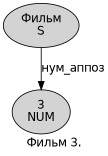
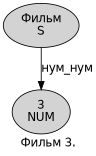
edge "Фильм S" -> "3 NUM": label "нум_аппоз" -> "нум_нум"
